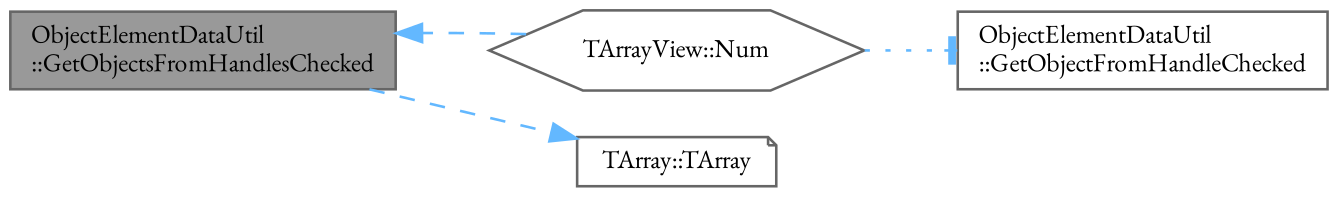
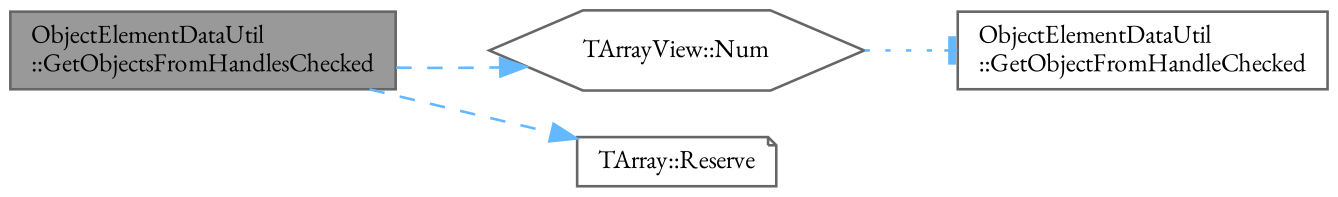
edge "TArrayView::Num" -> "ObjectElementDataUtil ::GetObjectsFromHandlesChecked": reversed
node "TArray::TArray": label "TArray::TArray" -> "TArray::Reserve"
